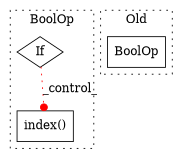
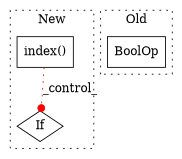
cluster "BoolOp": label "BoolOp" -> "New"
edge "If" -> "index()": reversed
